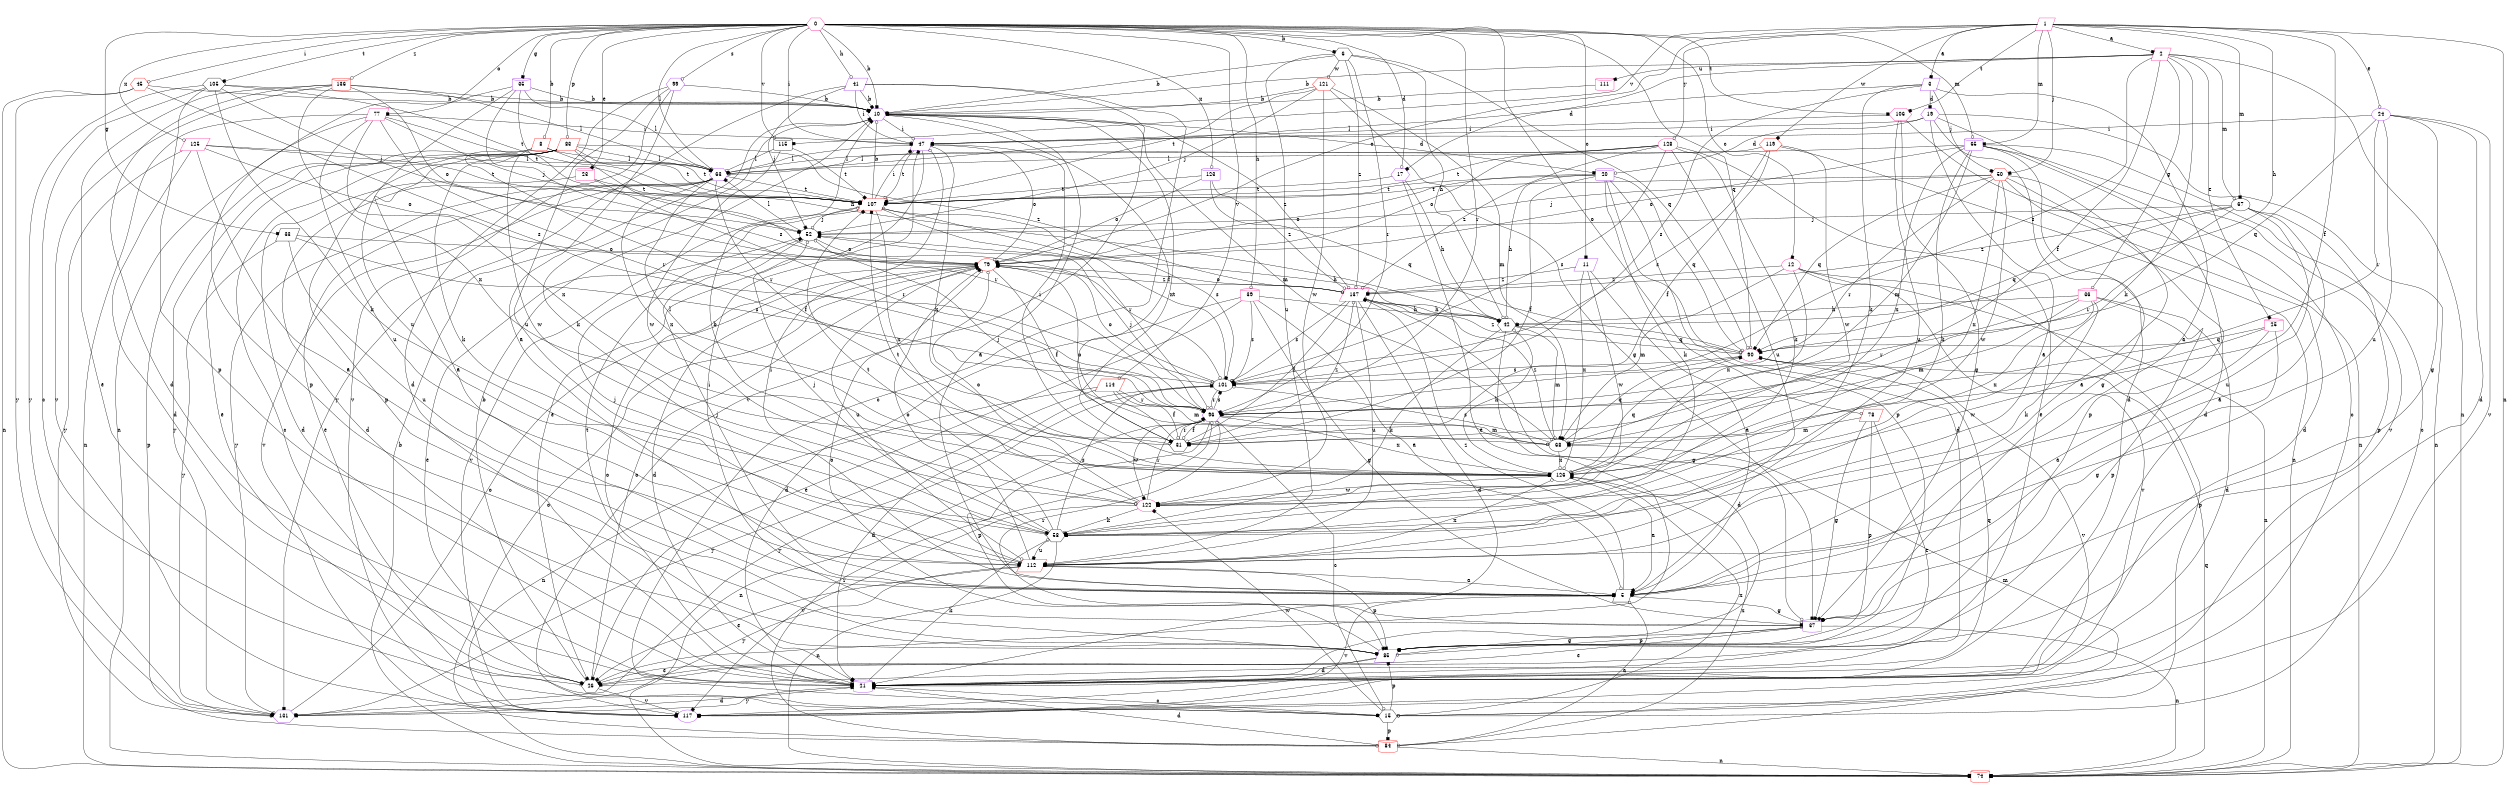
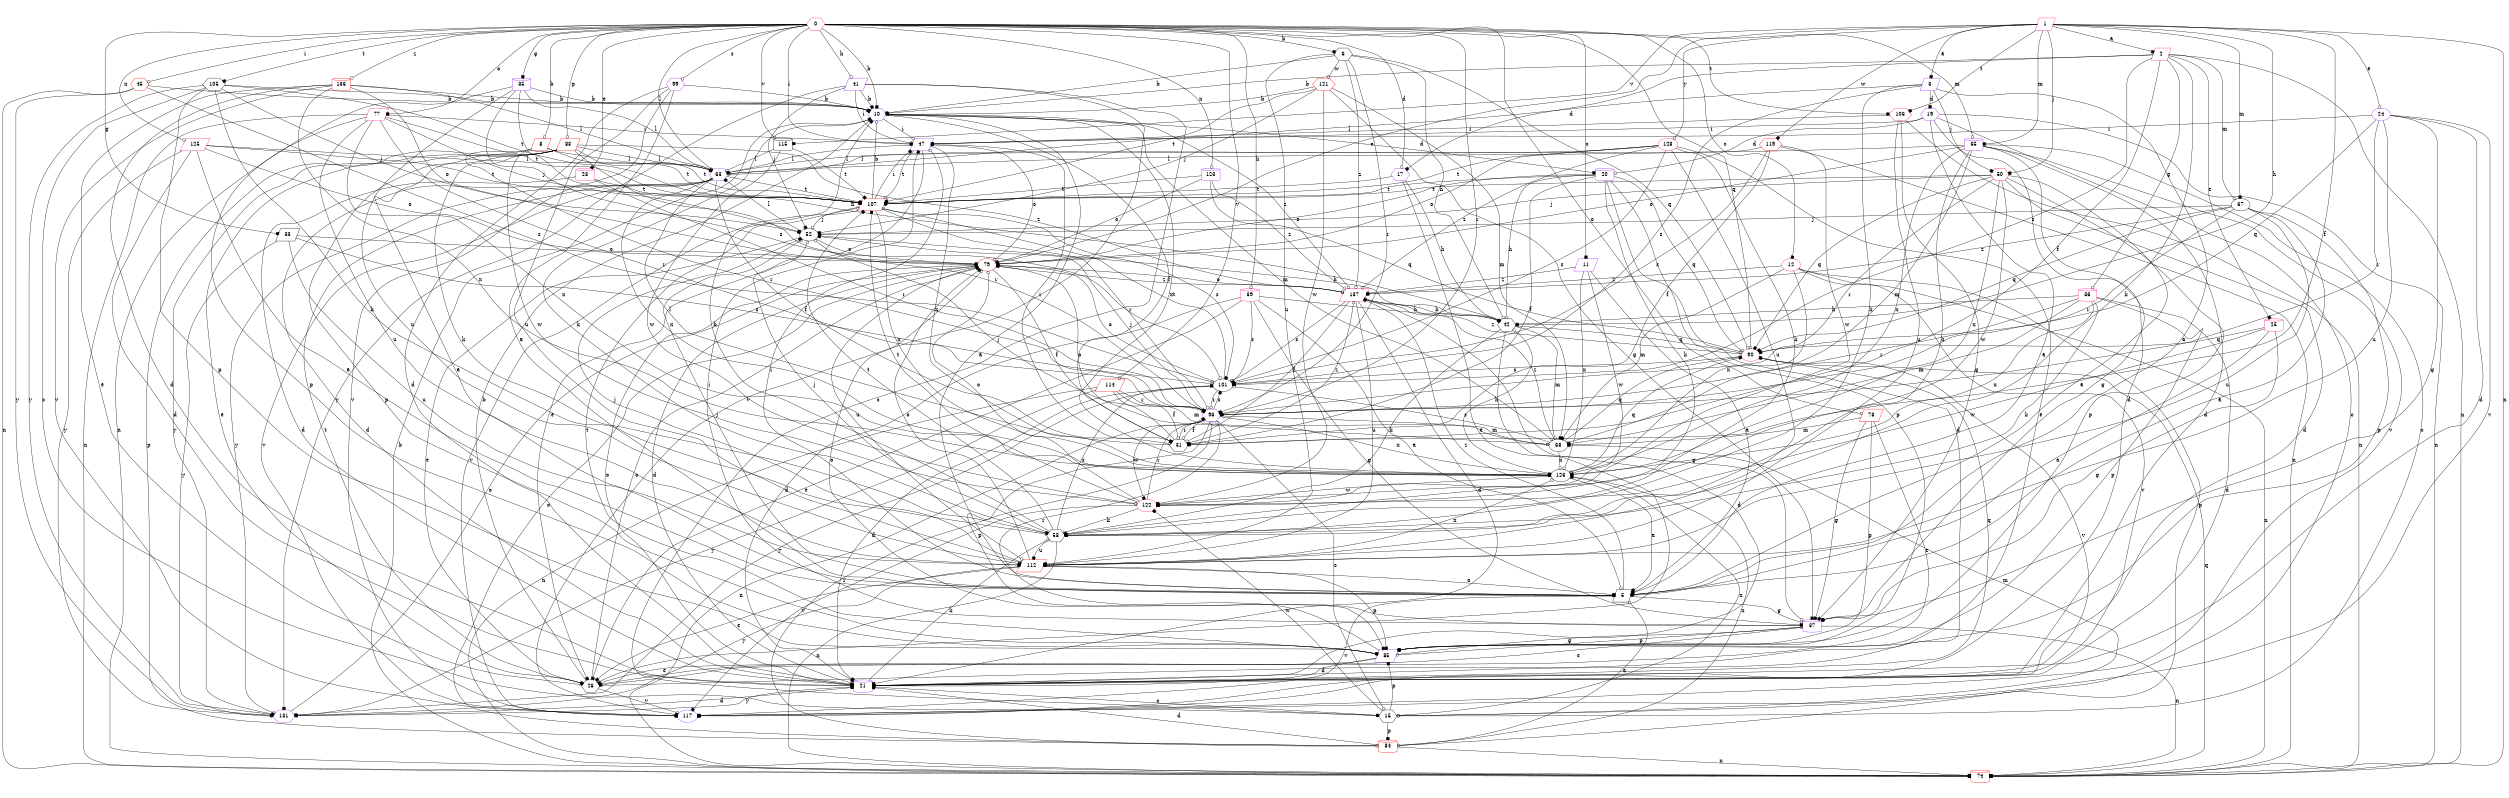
node "111": removed
edge "63" -> "26": label "e" -> "t"
edge "83" -> "15": removed, label "c"
